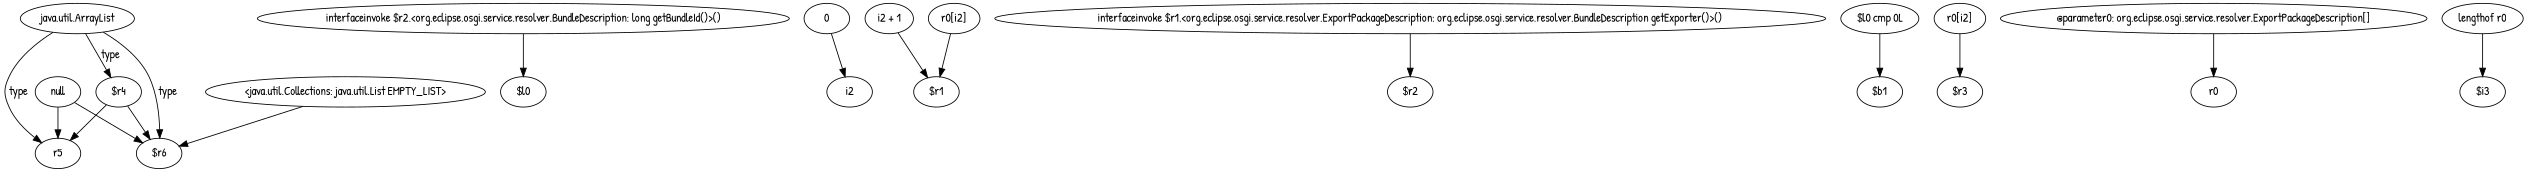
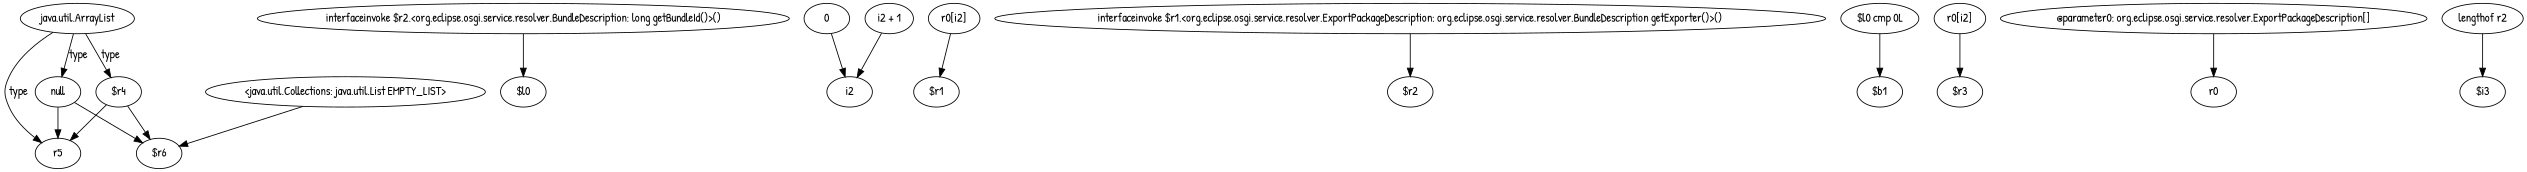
node "lengthof r0": label "lengthof r0" -> "lengthof r2"
edge "i2 + 1" -> "$r1": now "i2 + 1" -> "i2"
edge "java.util.ArrayList" -> "$r6": now "java.util.ArrayList" -> "null"
